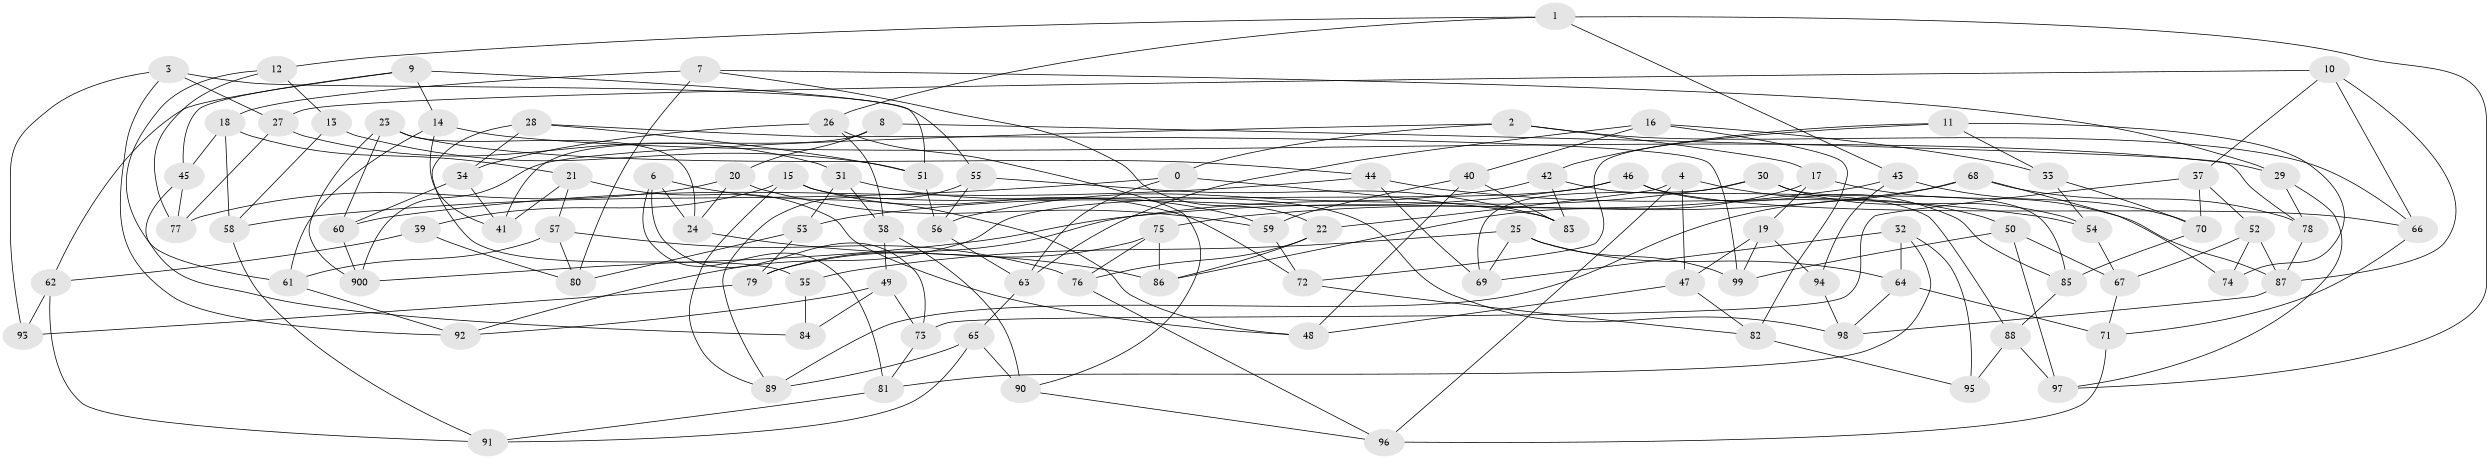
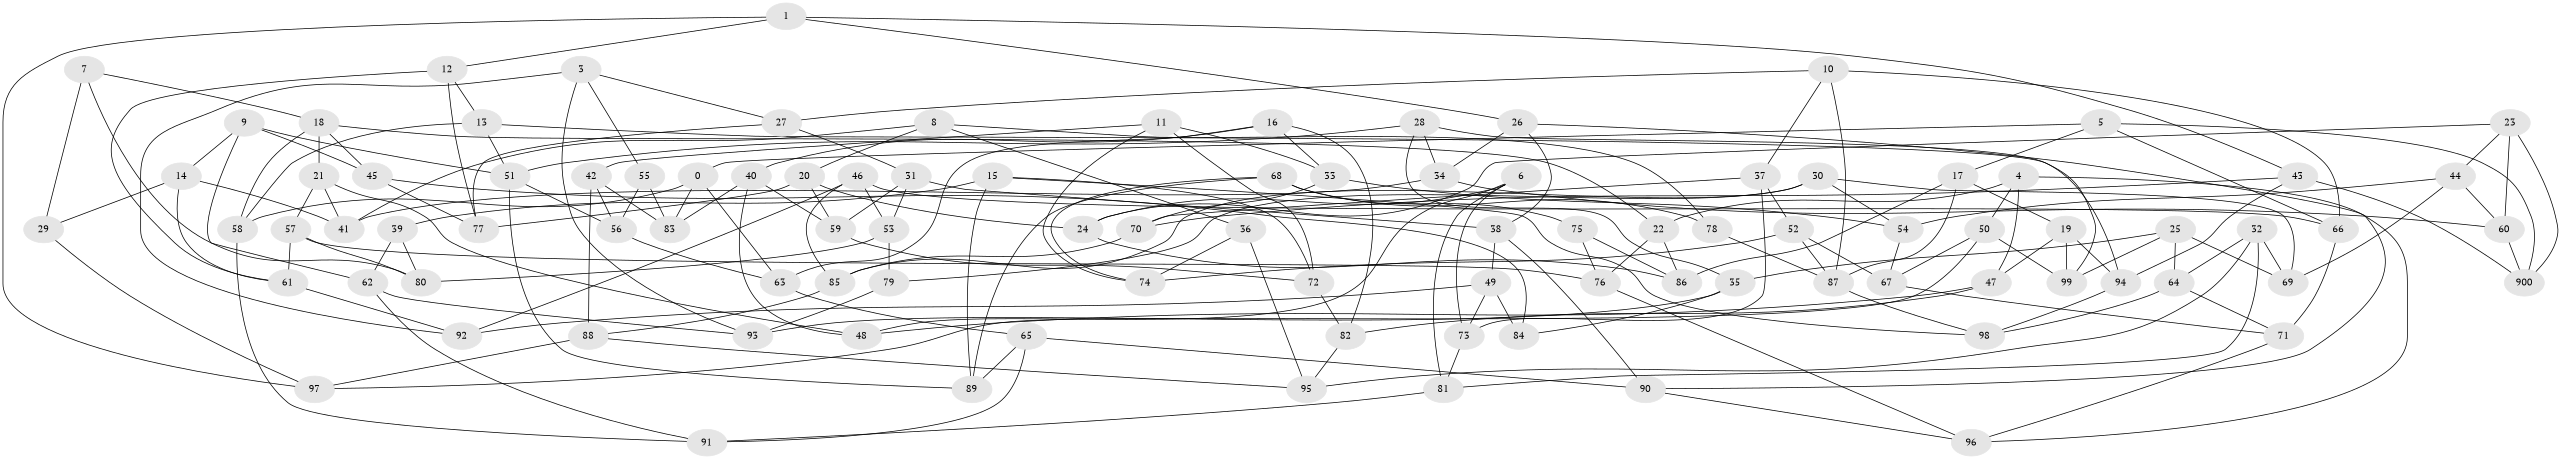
edge "7" -- "22": now "18" -- "22"
node "2": label "2" -> "5"
edge "13" -- "94": added
edge "29" -- "78": removed
edge "55" -- "89": now "51" -- "89"
node "36": added
edge "75" -- "79": removed
edge "35" -- "93": added
